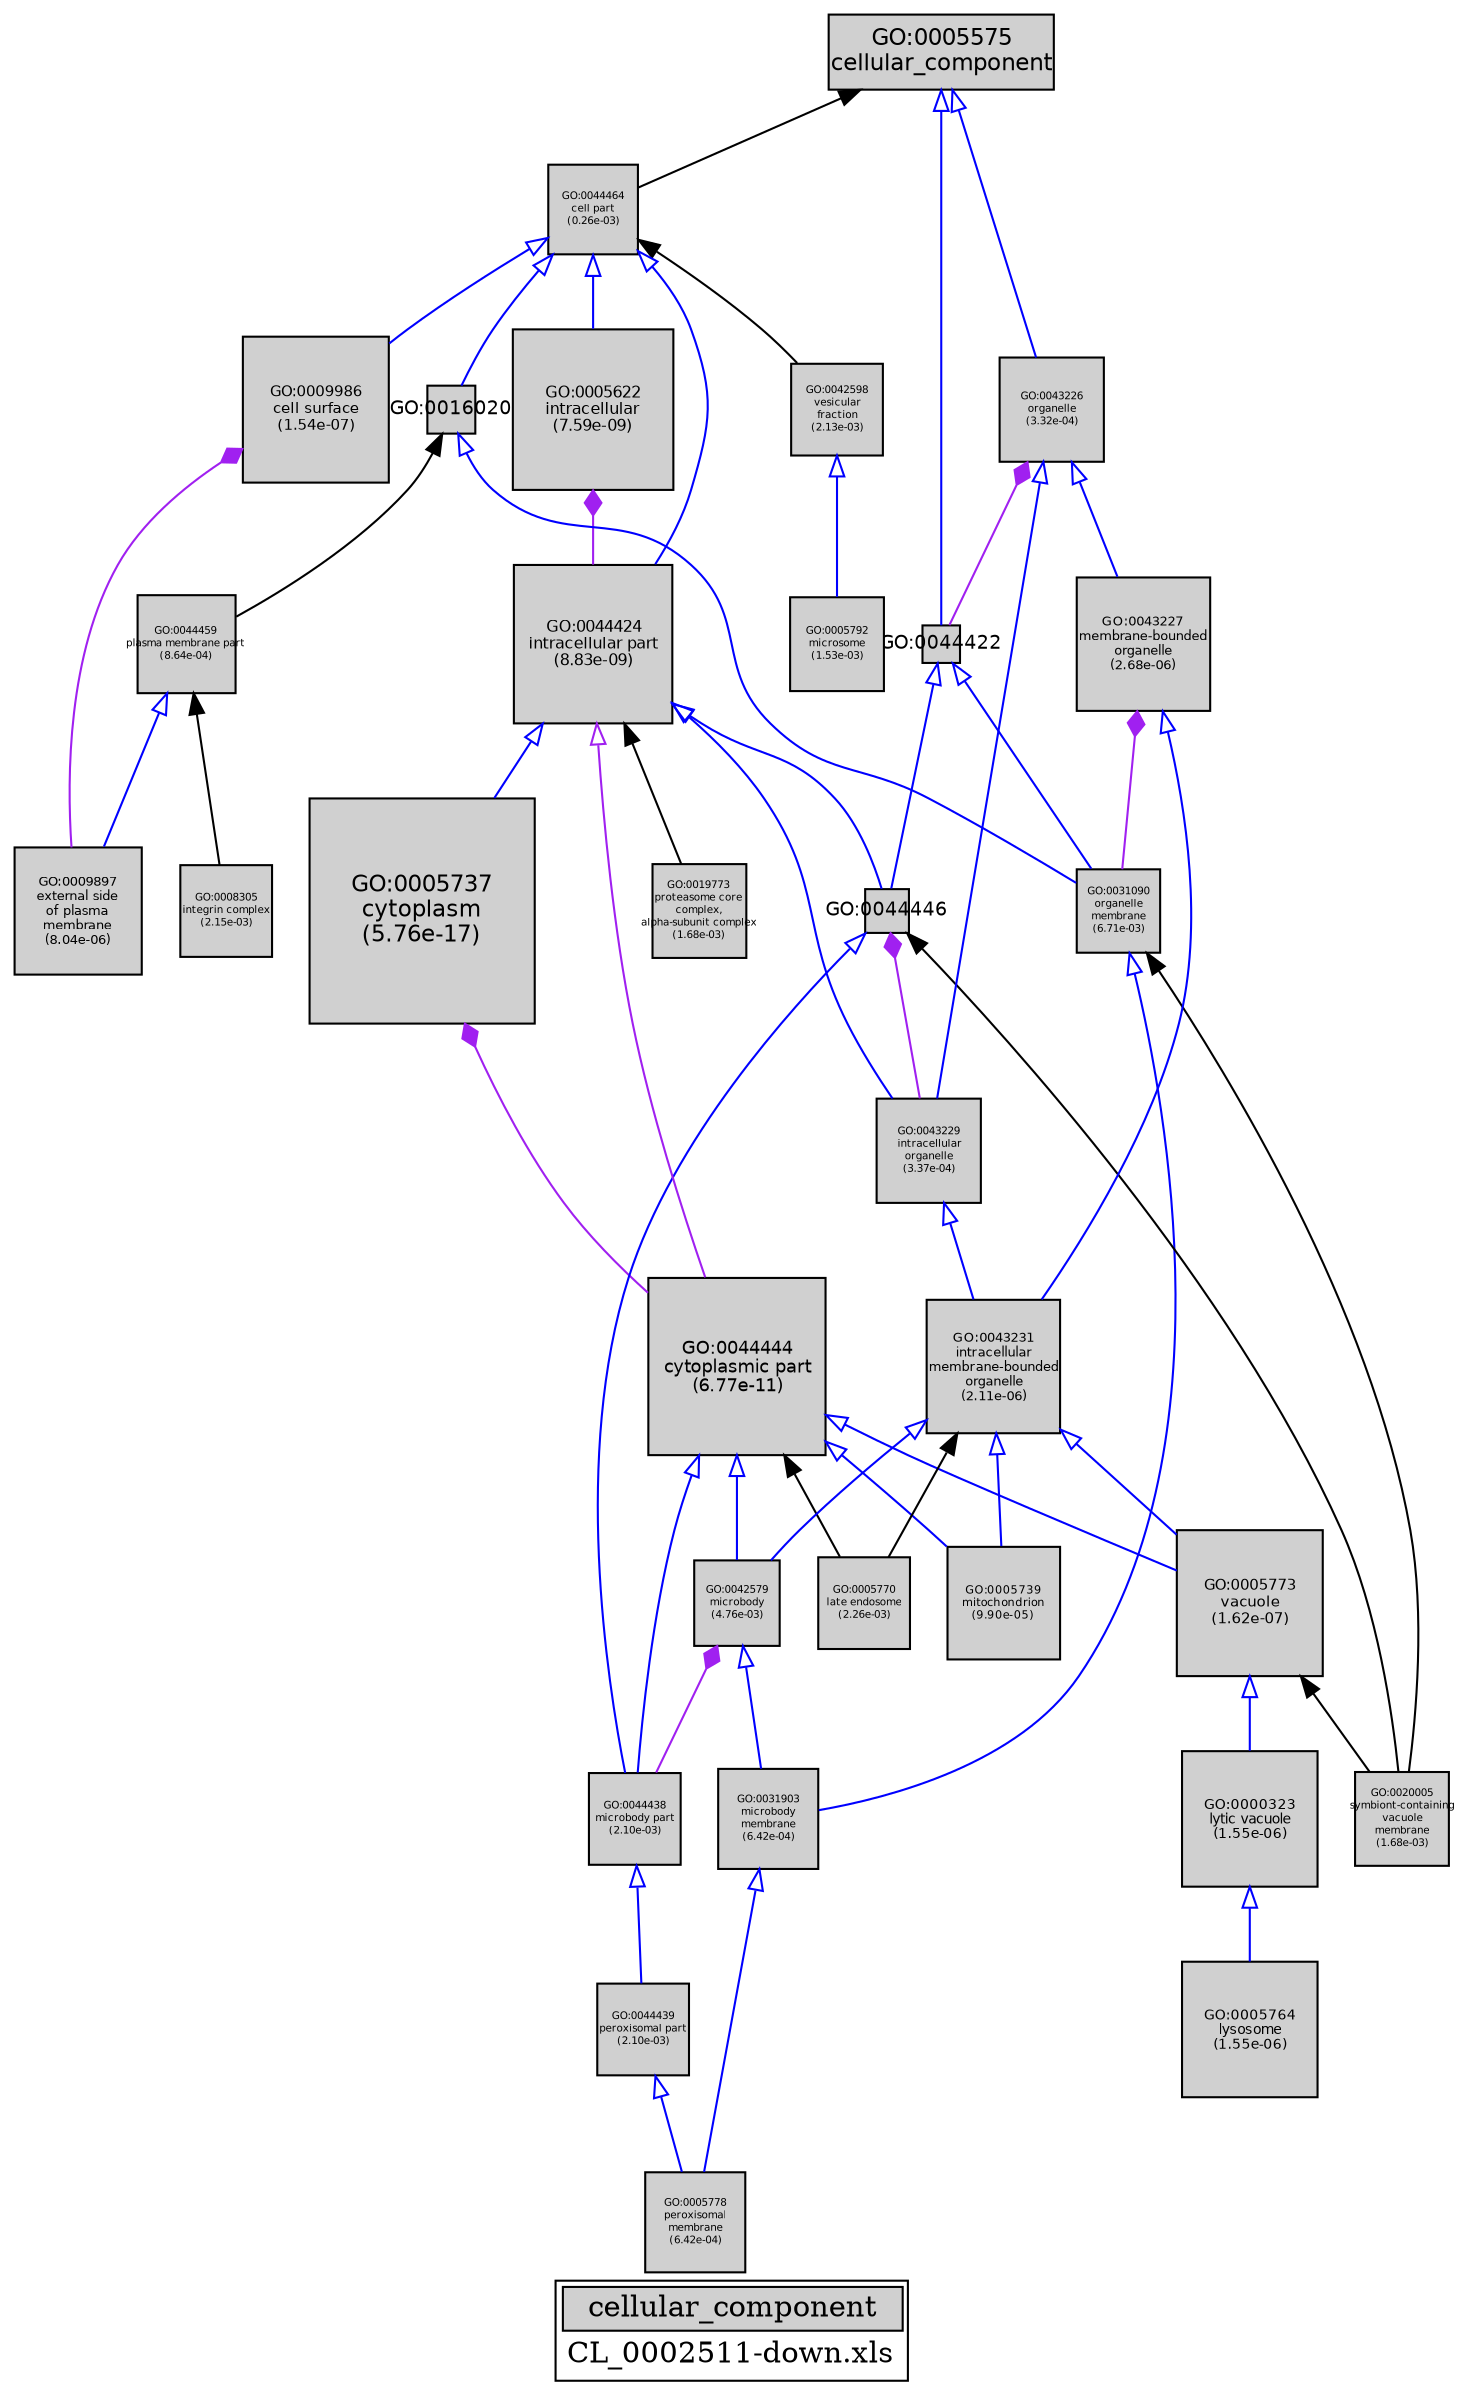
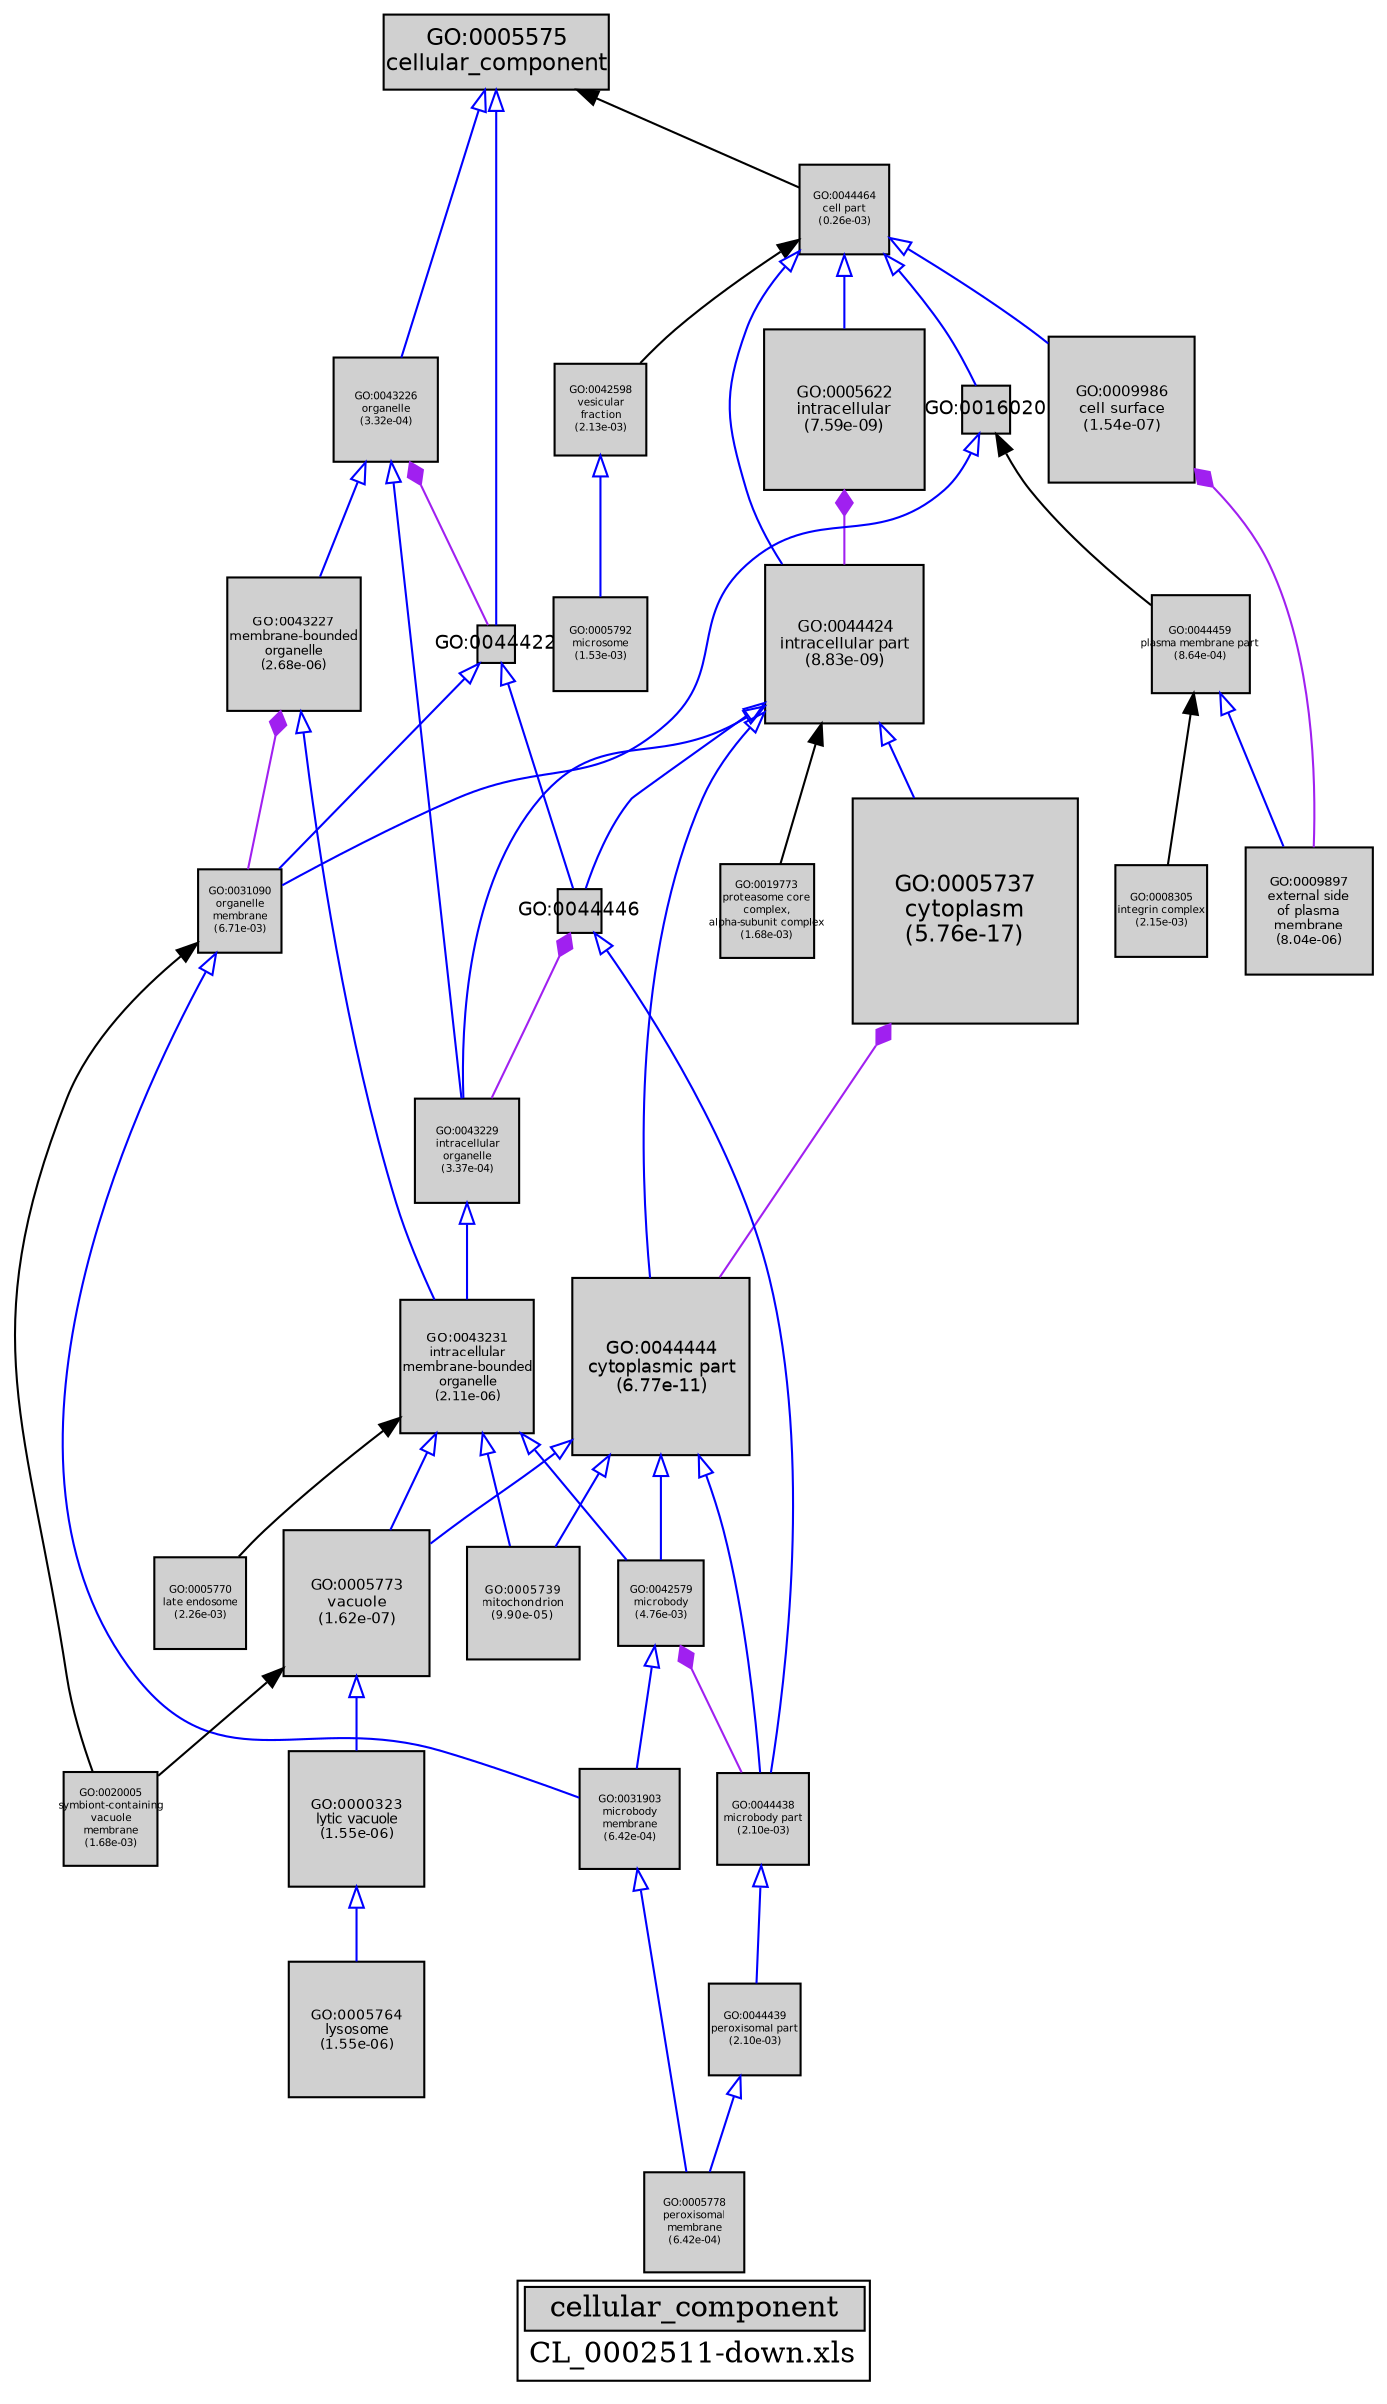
edge "GO:0044444" -> "GO:0044424": color purple -> blue
edge "GO:0020005" -> "GO:0044446": removed
edge "GO:0005770" -> "GO:0044444": removed
